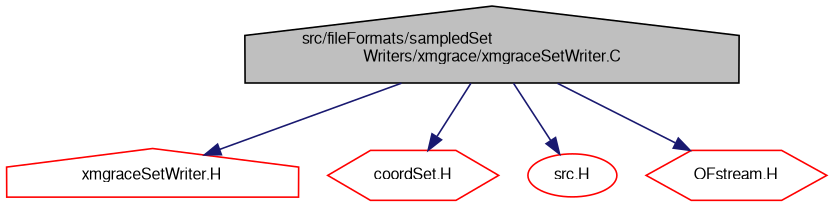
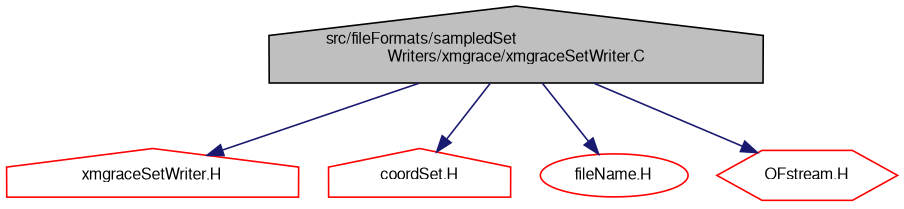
node "coordSet.H": shape hexagon -> house
node "src.H": label "src.H" -> "fileName.H"
